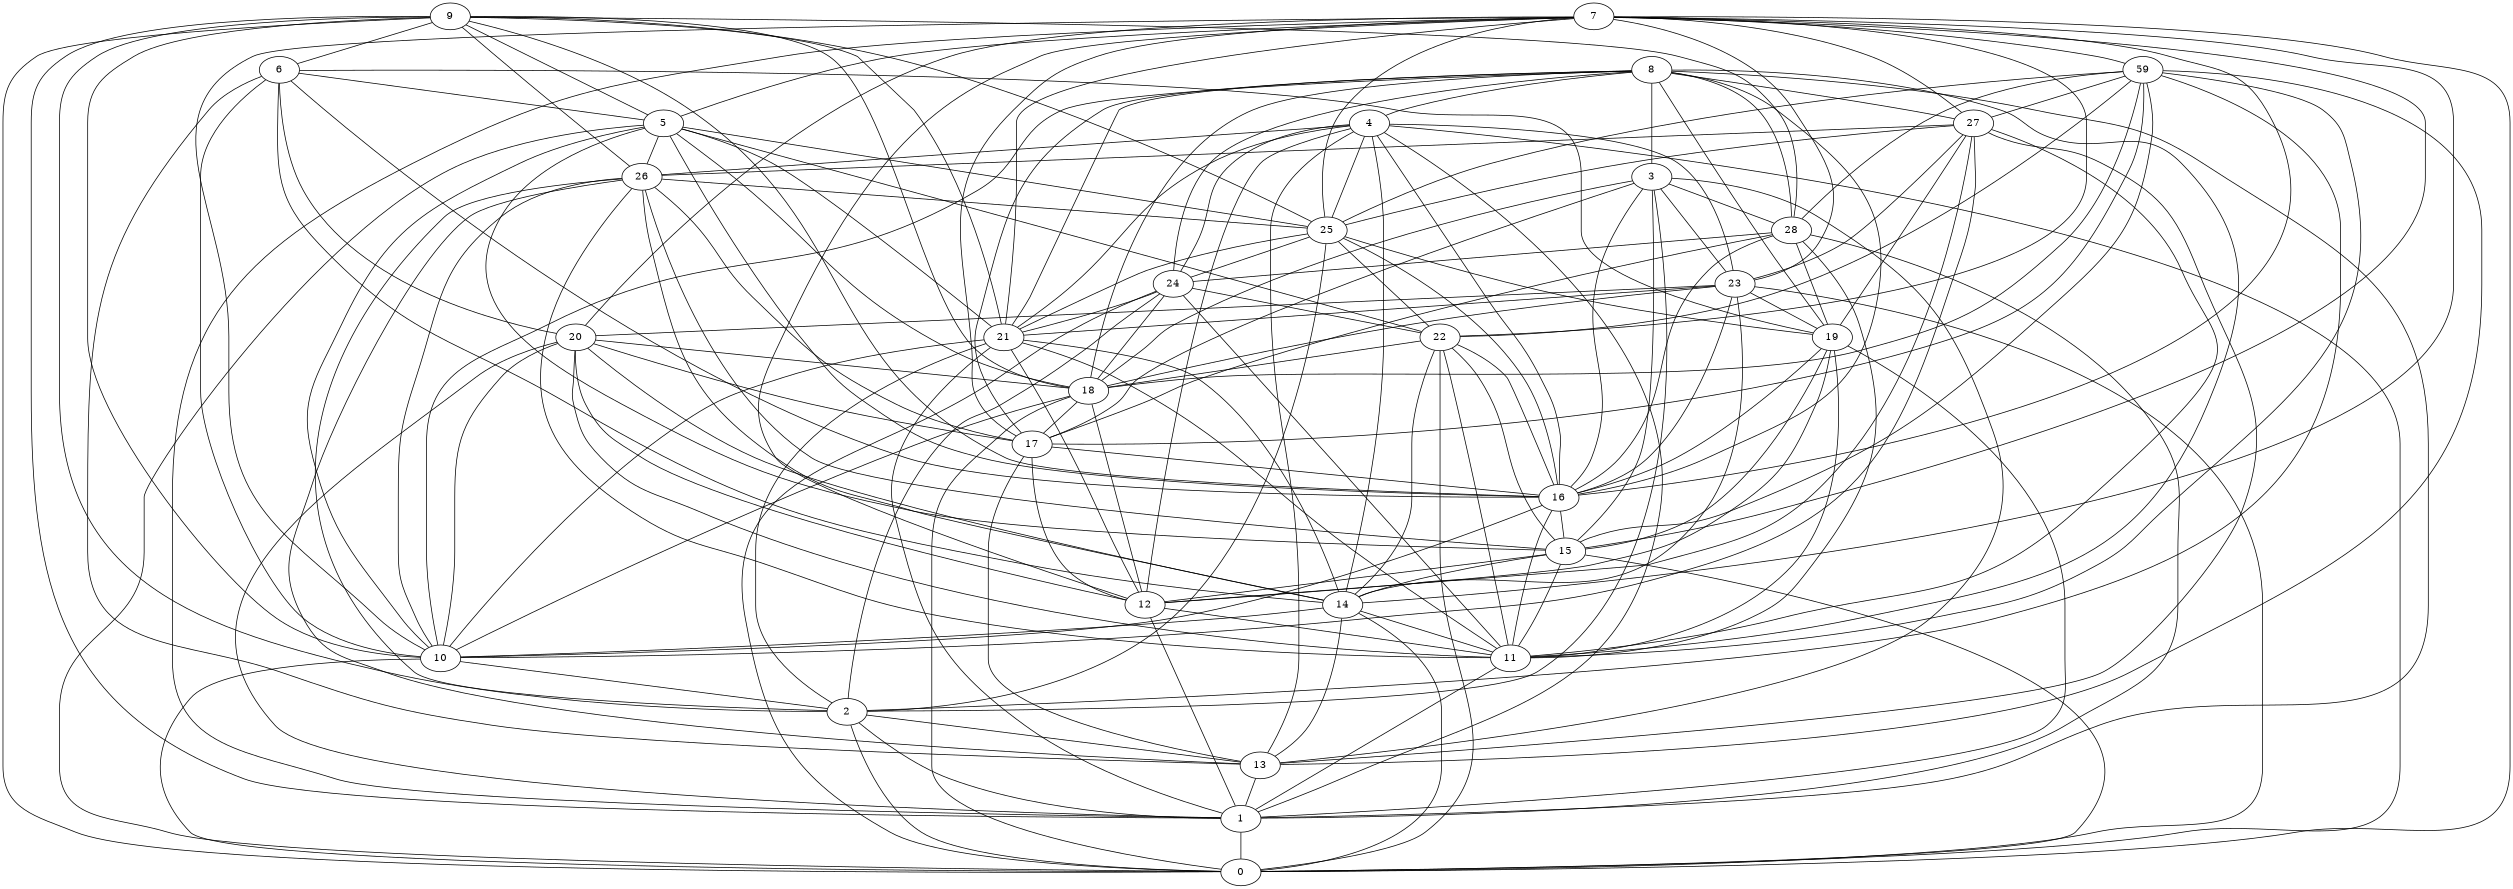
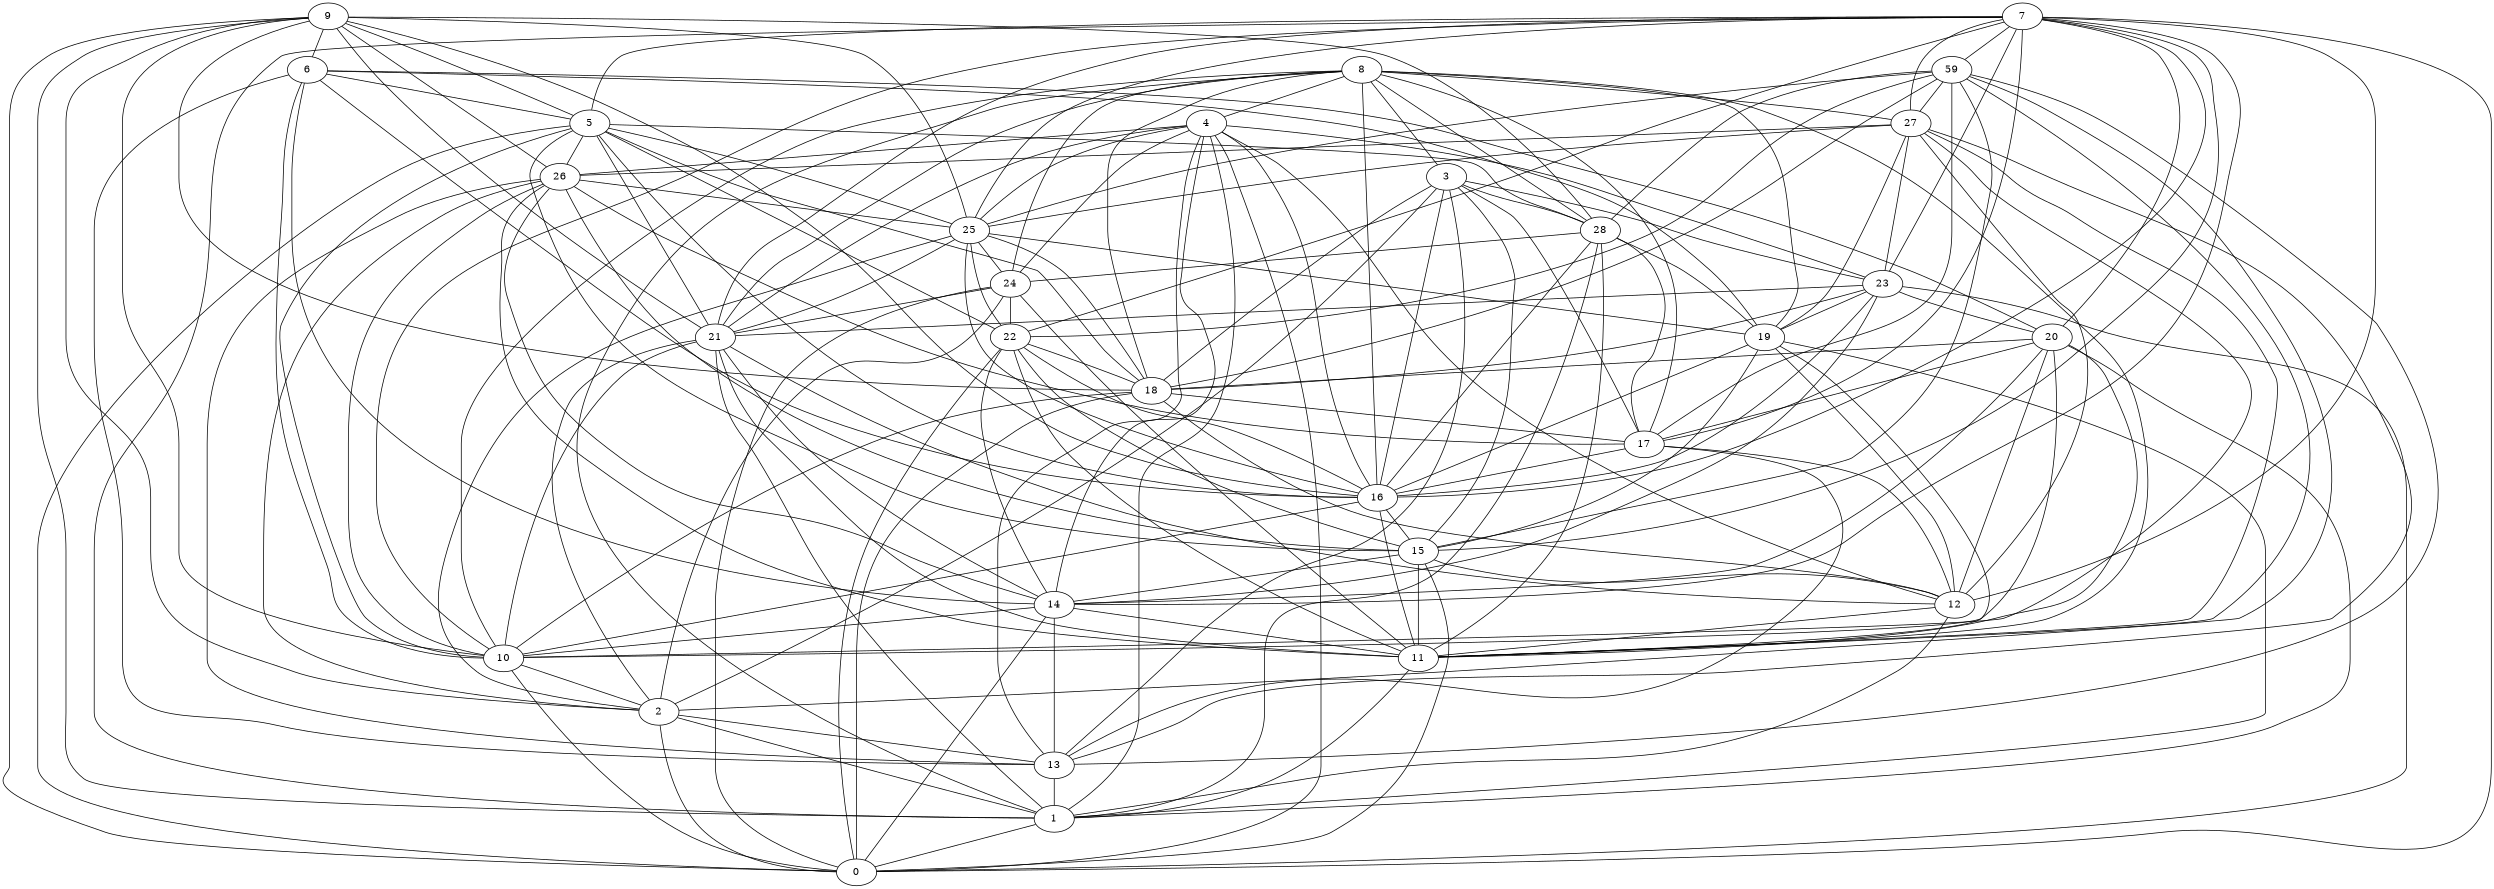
edge "5" -- "28": added
edge "24" -- "18": now "25" -- "18"
